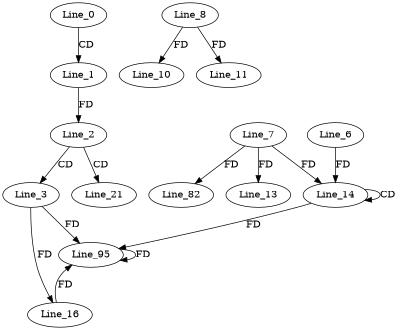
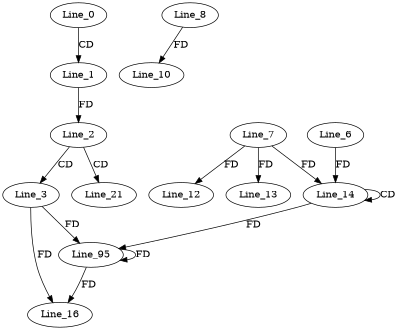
node "Line_11": removed
node "Line_82": label "Line_82" -> "Line_12"
edge "Line_16" -> "Line_95": reversed
